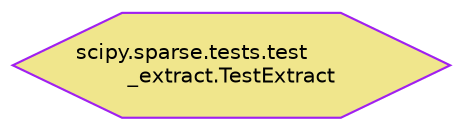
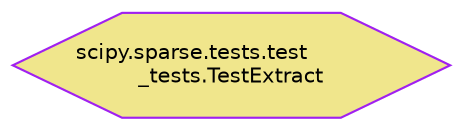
node "scipy.sparse.tests.test _extract.TestExtract": label "scipy.sparse.tests.test _extract.TestExtract" -> "scipy.sparse.tests.test _tests.TestExtract"
